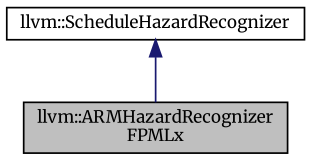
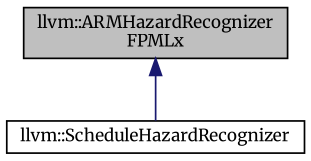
edge "llvm::ARMHazardRecognizer FPMLx" -> "llvm::ScheduleHazardRecognizer": reversed
